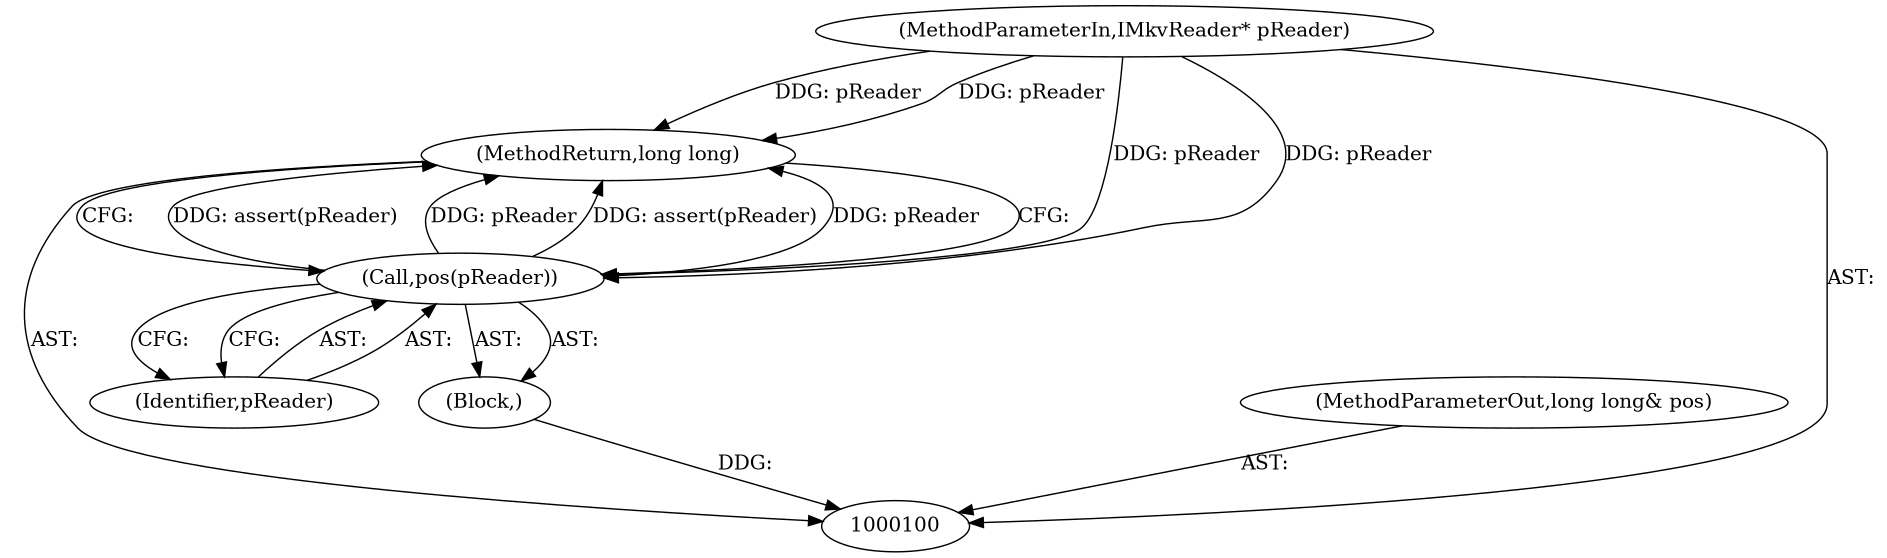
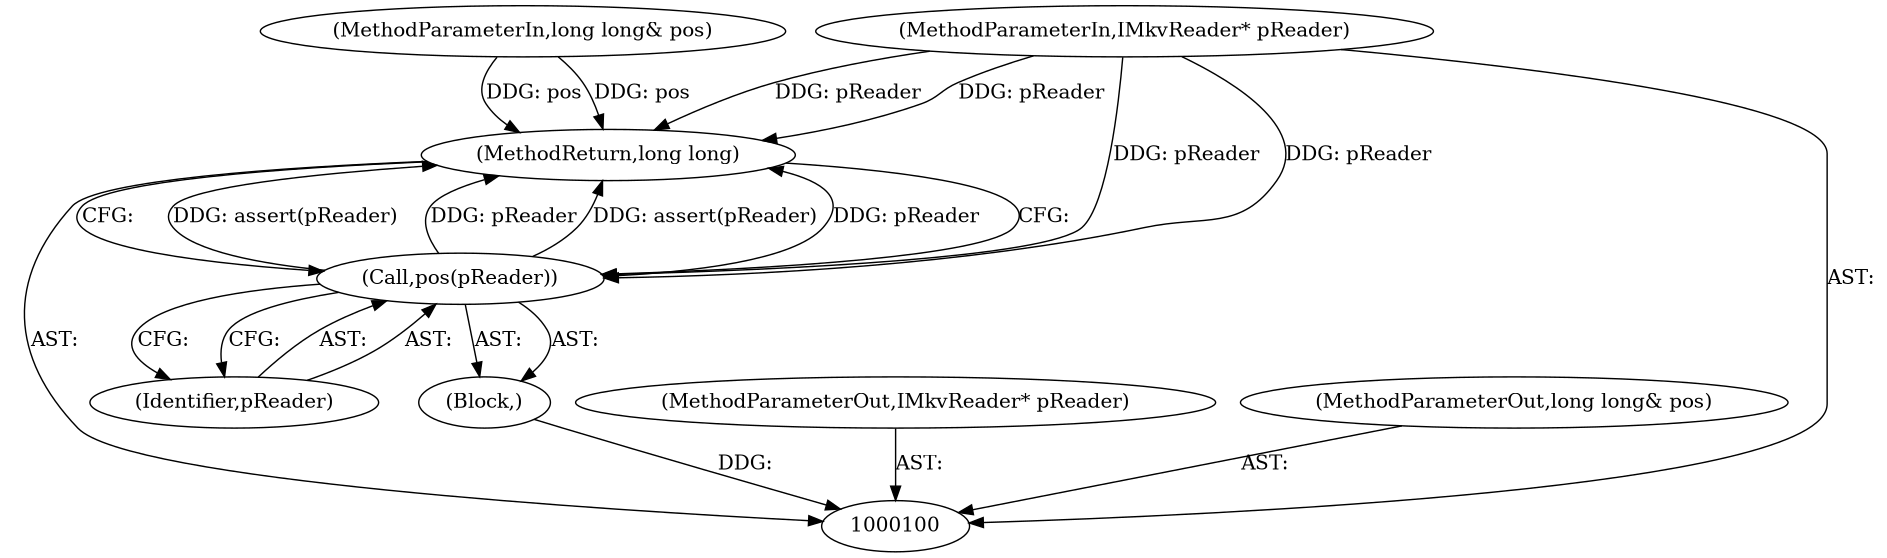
node "(MethodParameterIn,long long& pos)": added
node "(MethodParameterOut,IMkvReader* pReader)": added
